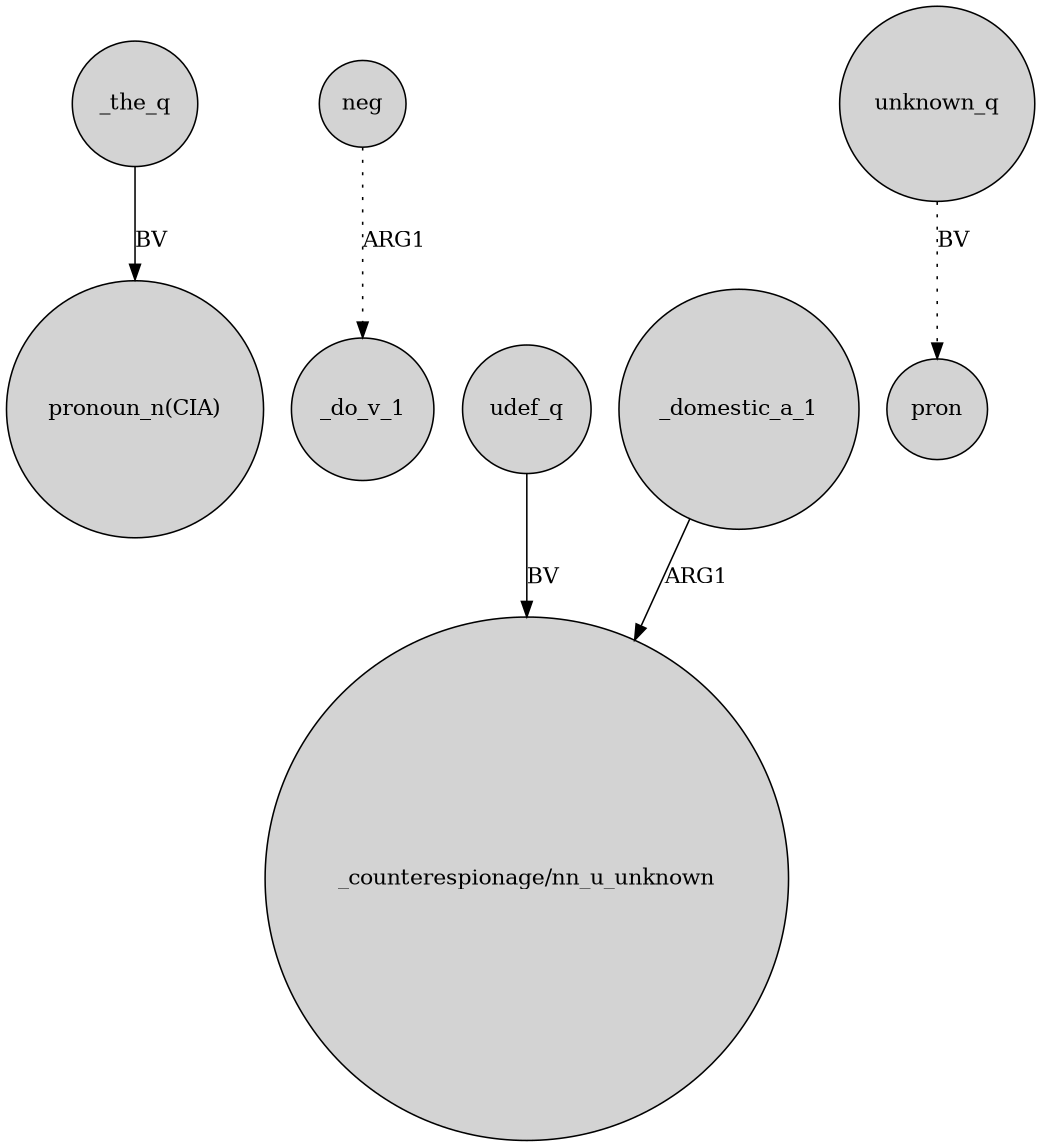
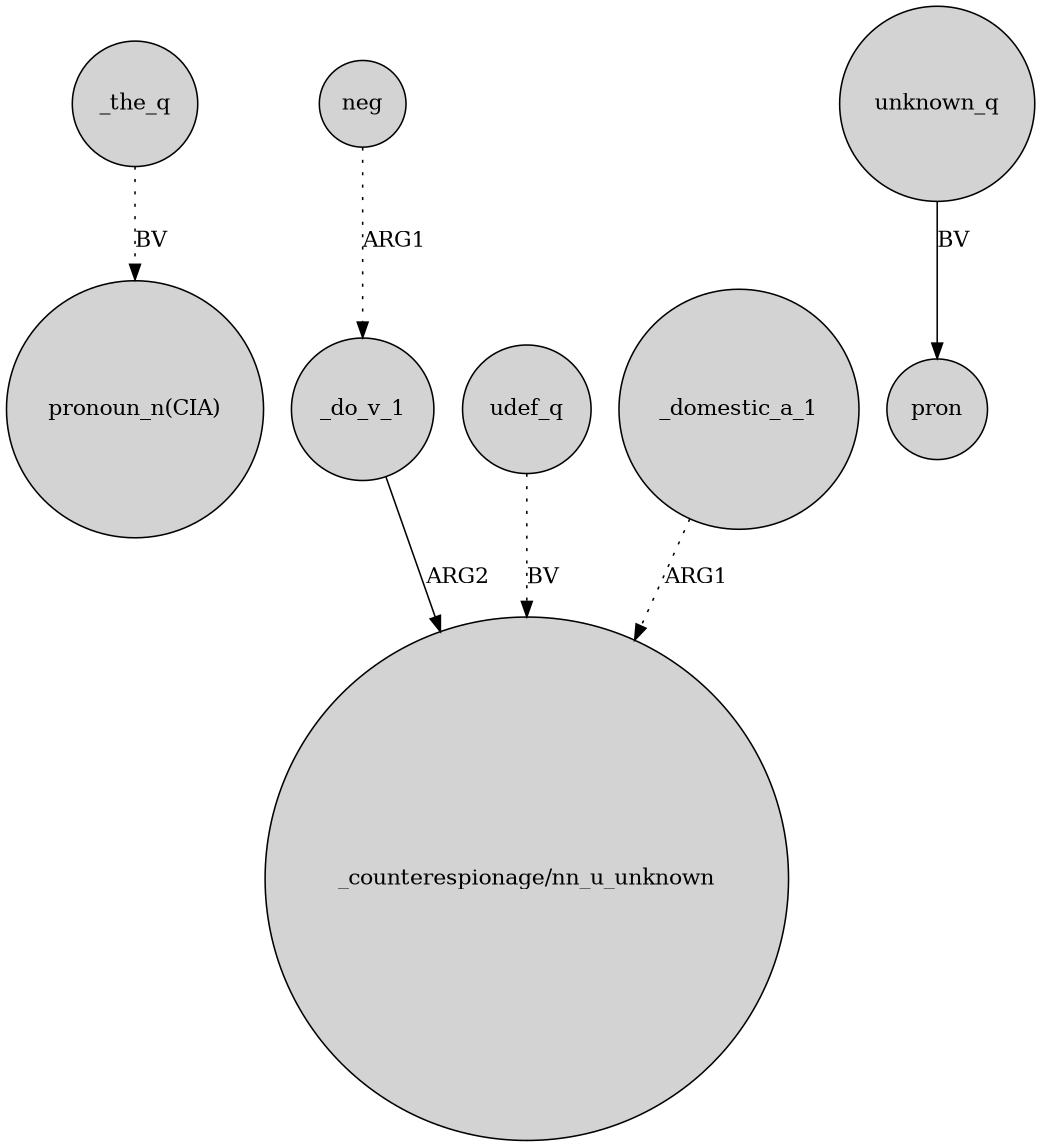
edge "_the_q" -> "pronoun_n(CIA)": style solid -> dotted
edge "unknown_q" -> "pron": style dotted -> solid
edge "udef_q" -> "_counterespionage/nn_u_unknown": style solid -> dotted
edge "_do_v_1" -> "_counterespionage/nn_u_unknown": added, label "ARG2"
edge "_domestic_a_1" -> "_counterespionage/nn_u_unknown": style solid -> dotted
